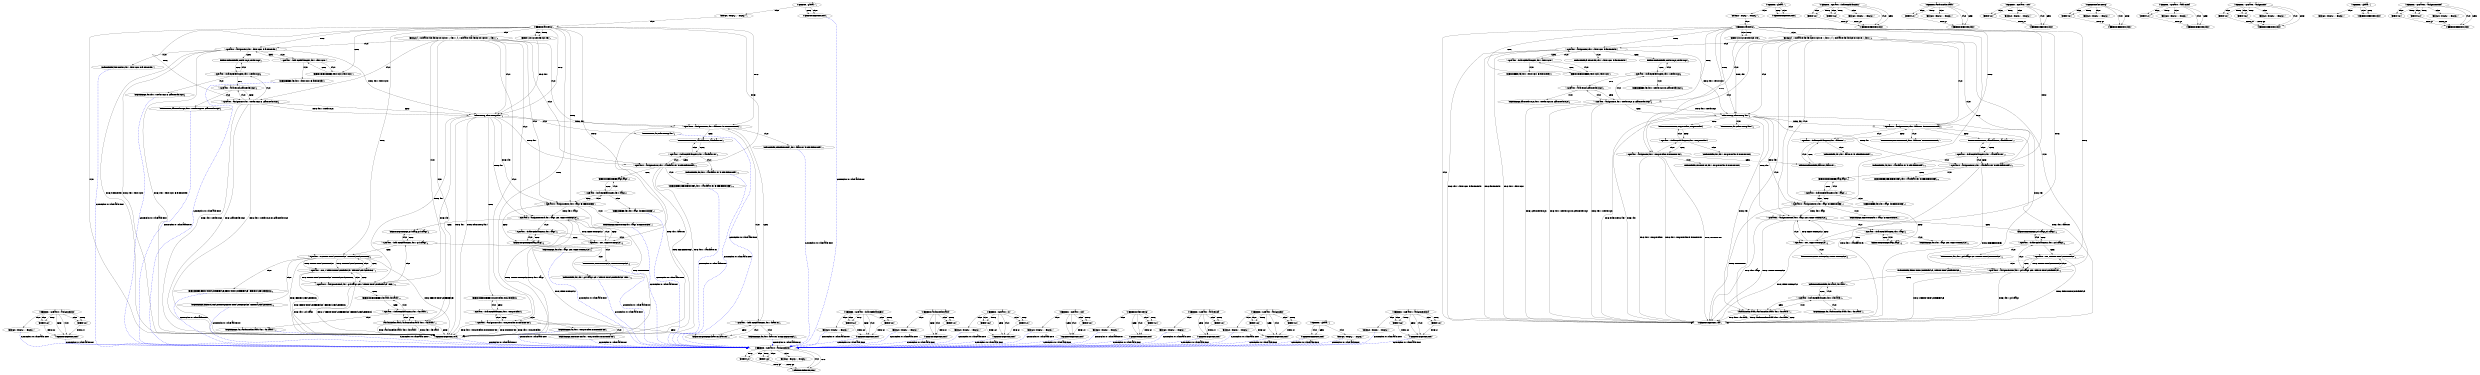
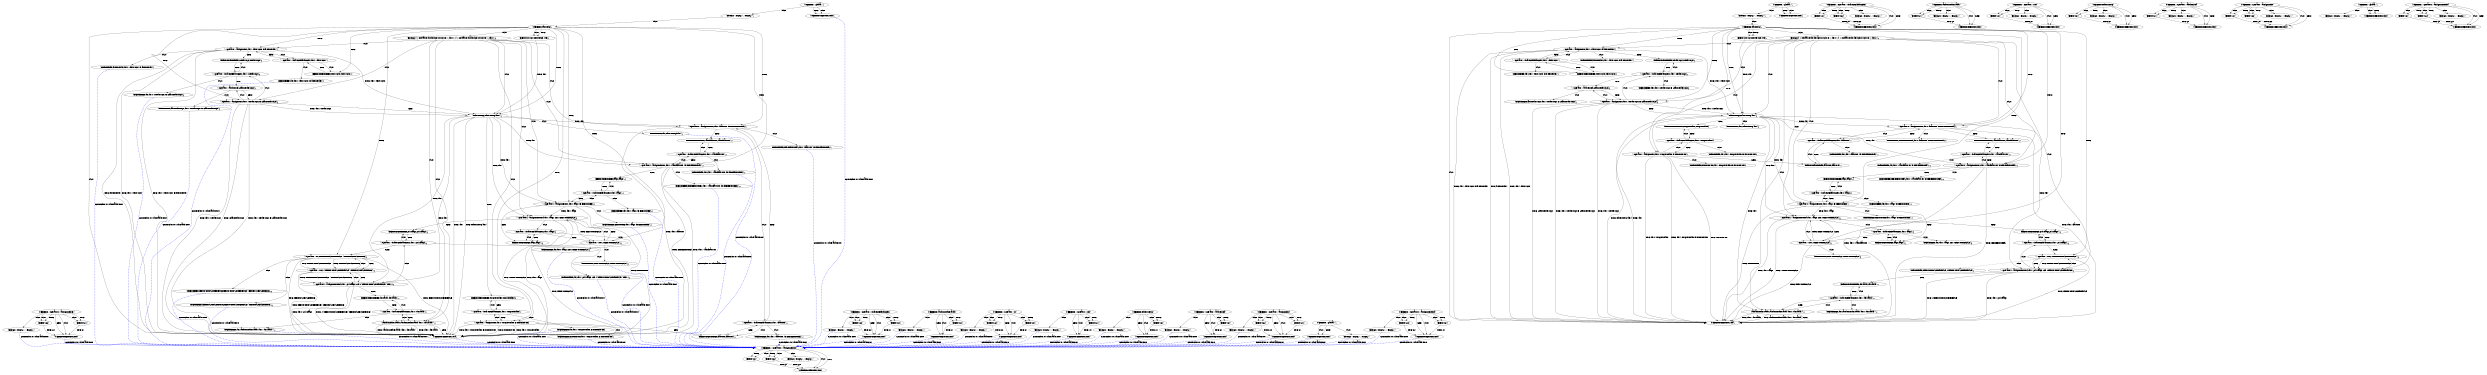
node "(IDENTIFIER,dev,dev->priv_flags &= ~IFF_XMIT_DST_RELEASE)": removed
